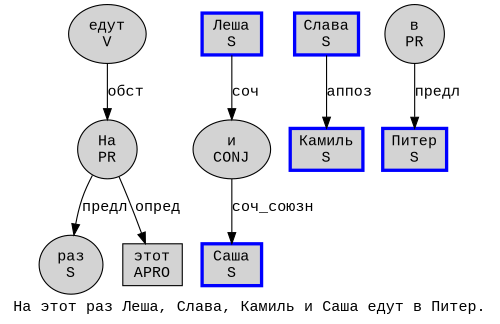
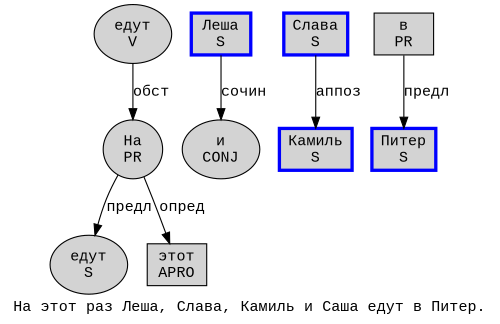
node "в PR": shape ellipse -> box
edge "Леша S" -> "и CONJ": label "соч" -> "сочин"
node "раз S": label "раз S" -> "едут S"
node "Саша S": removed
